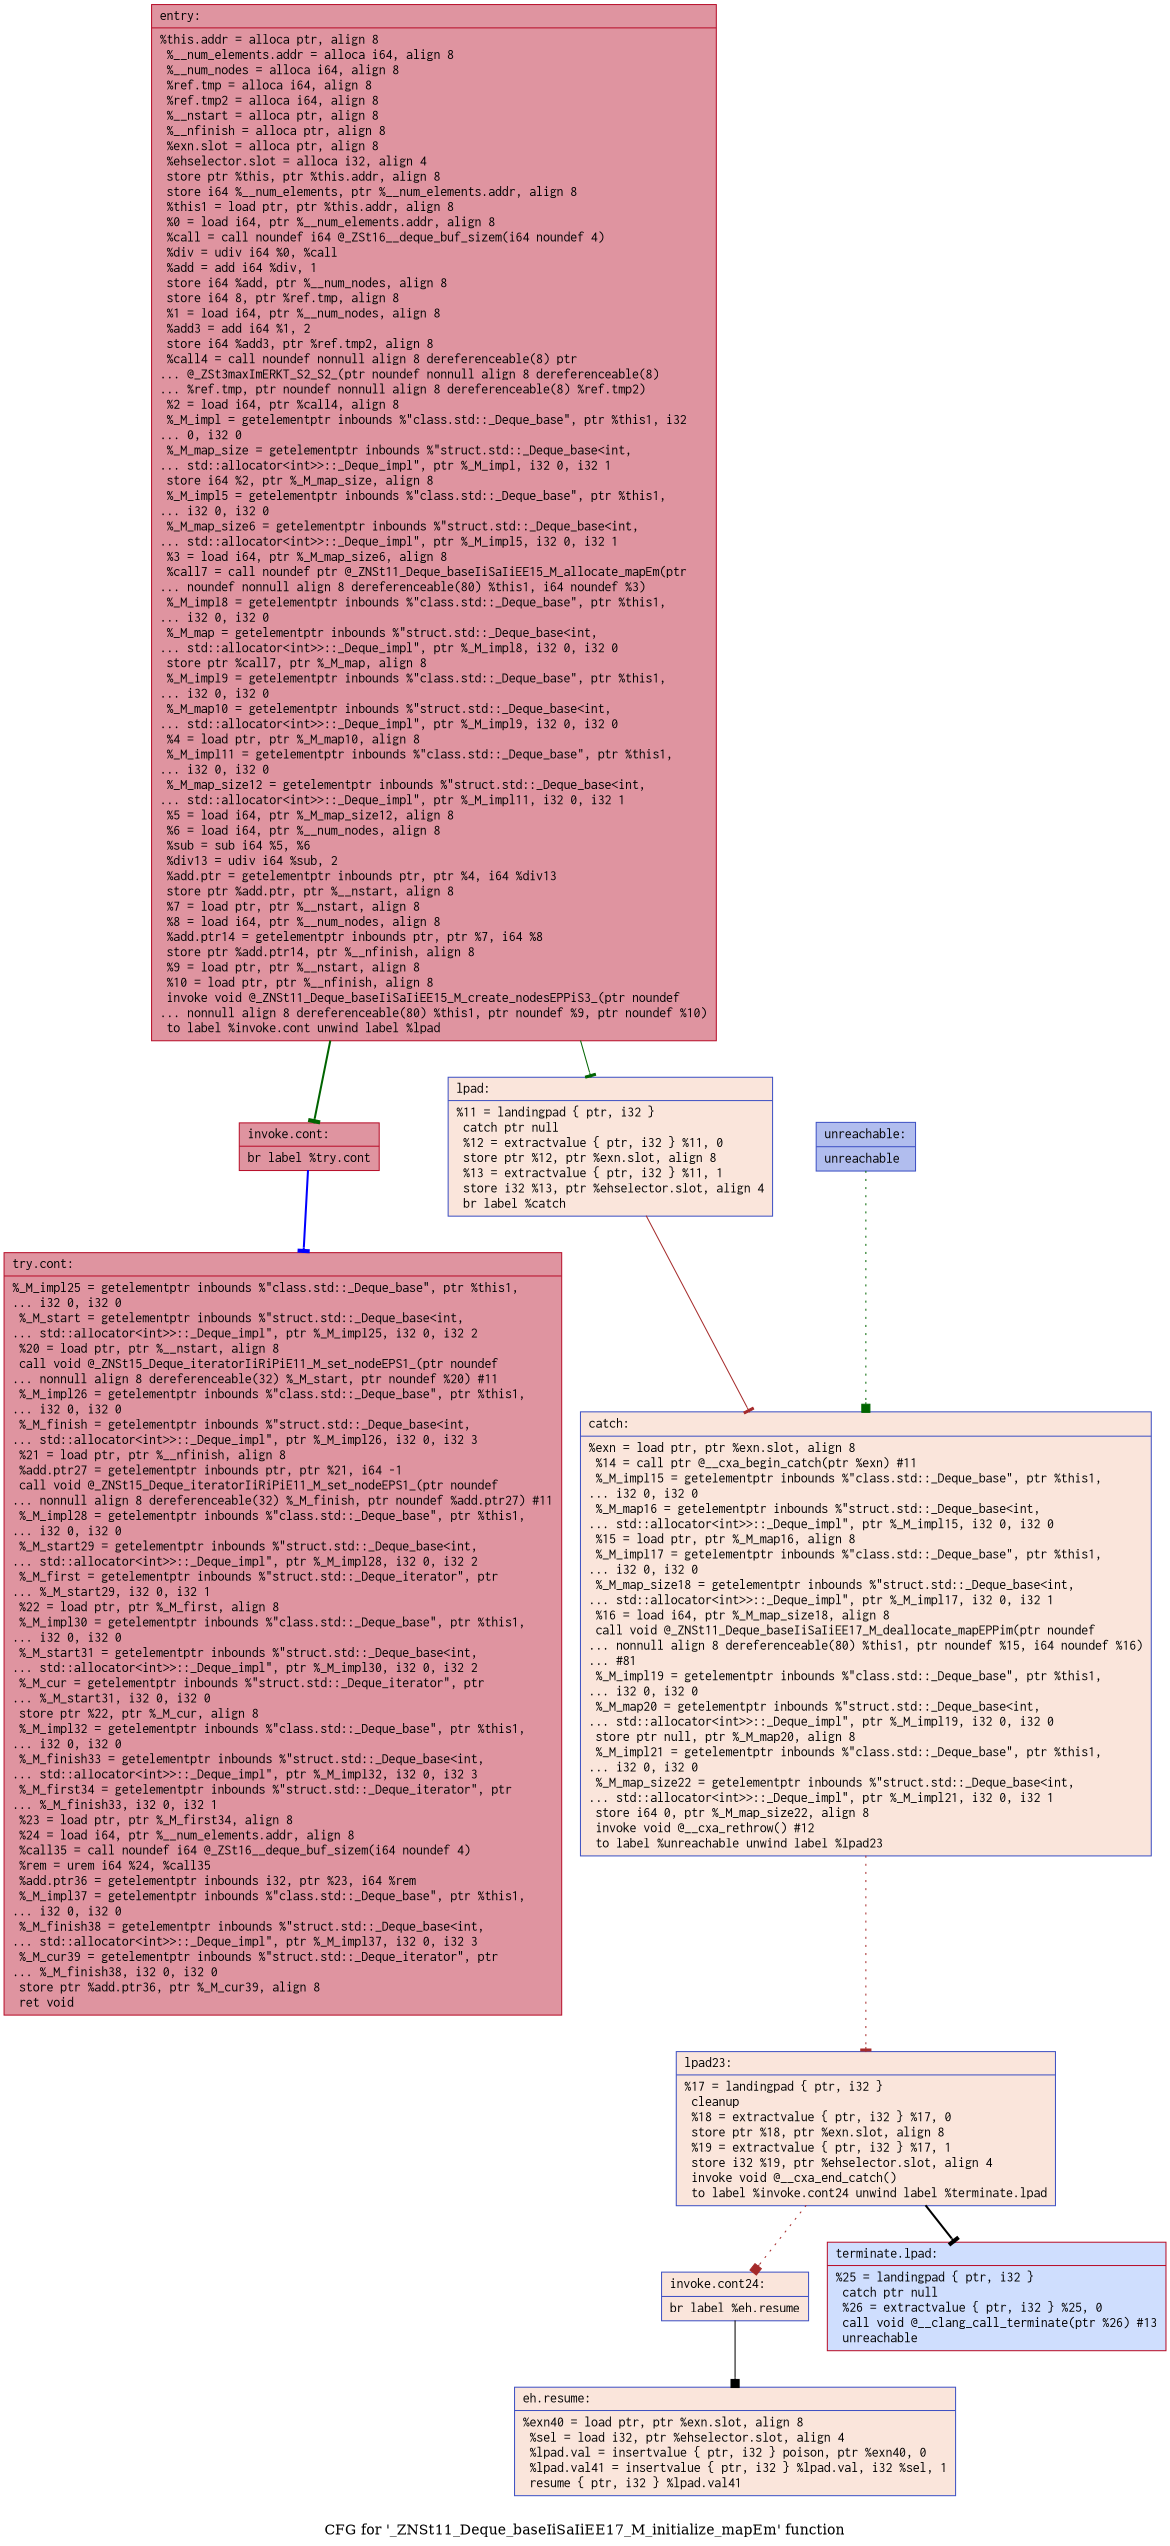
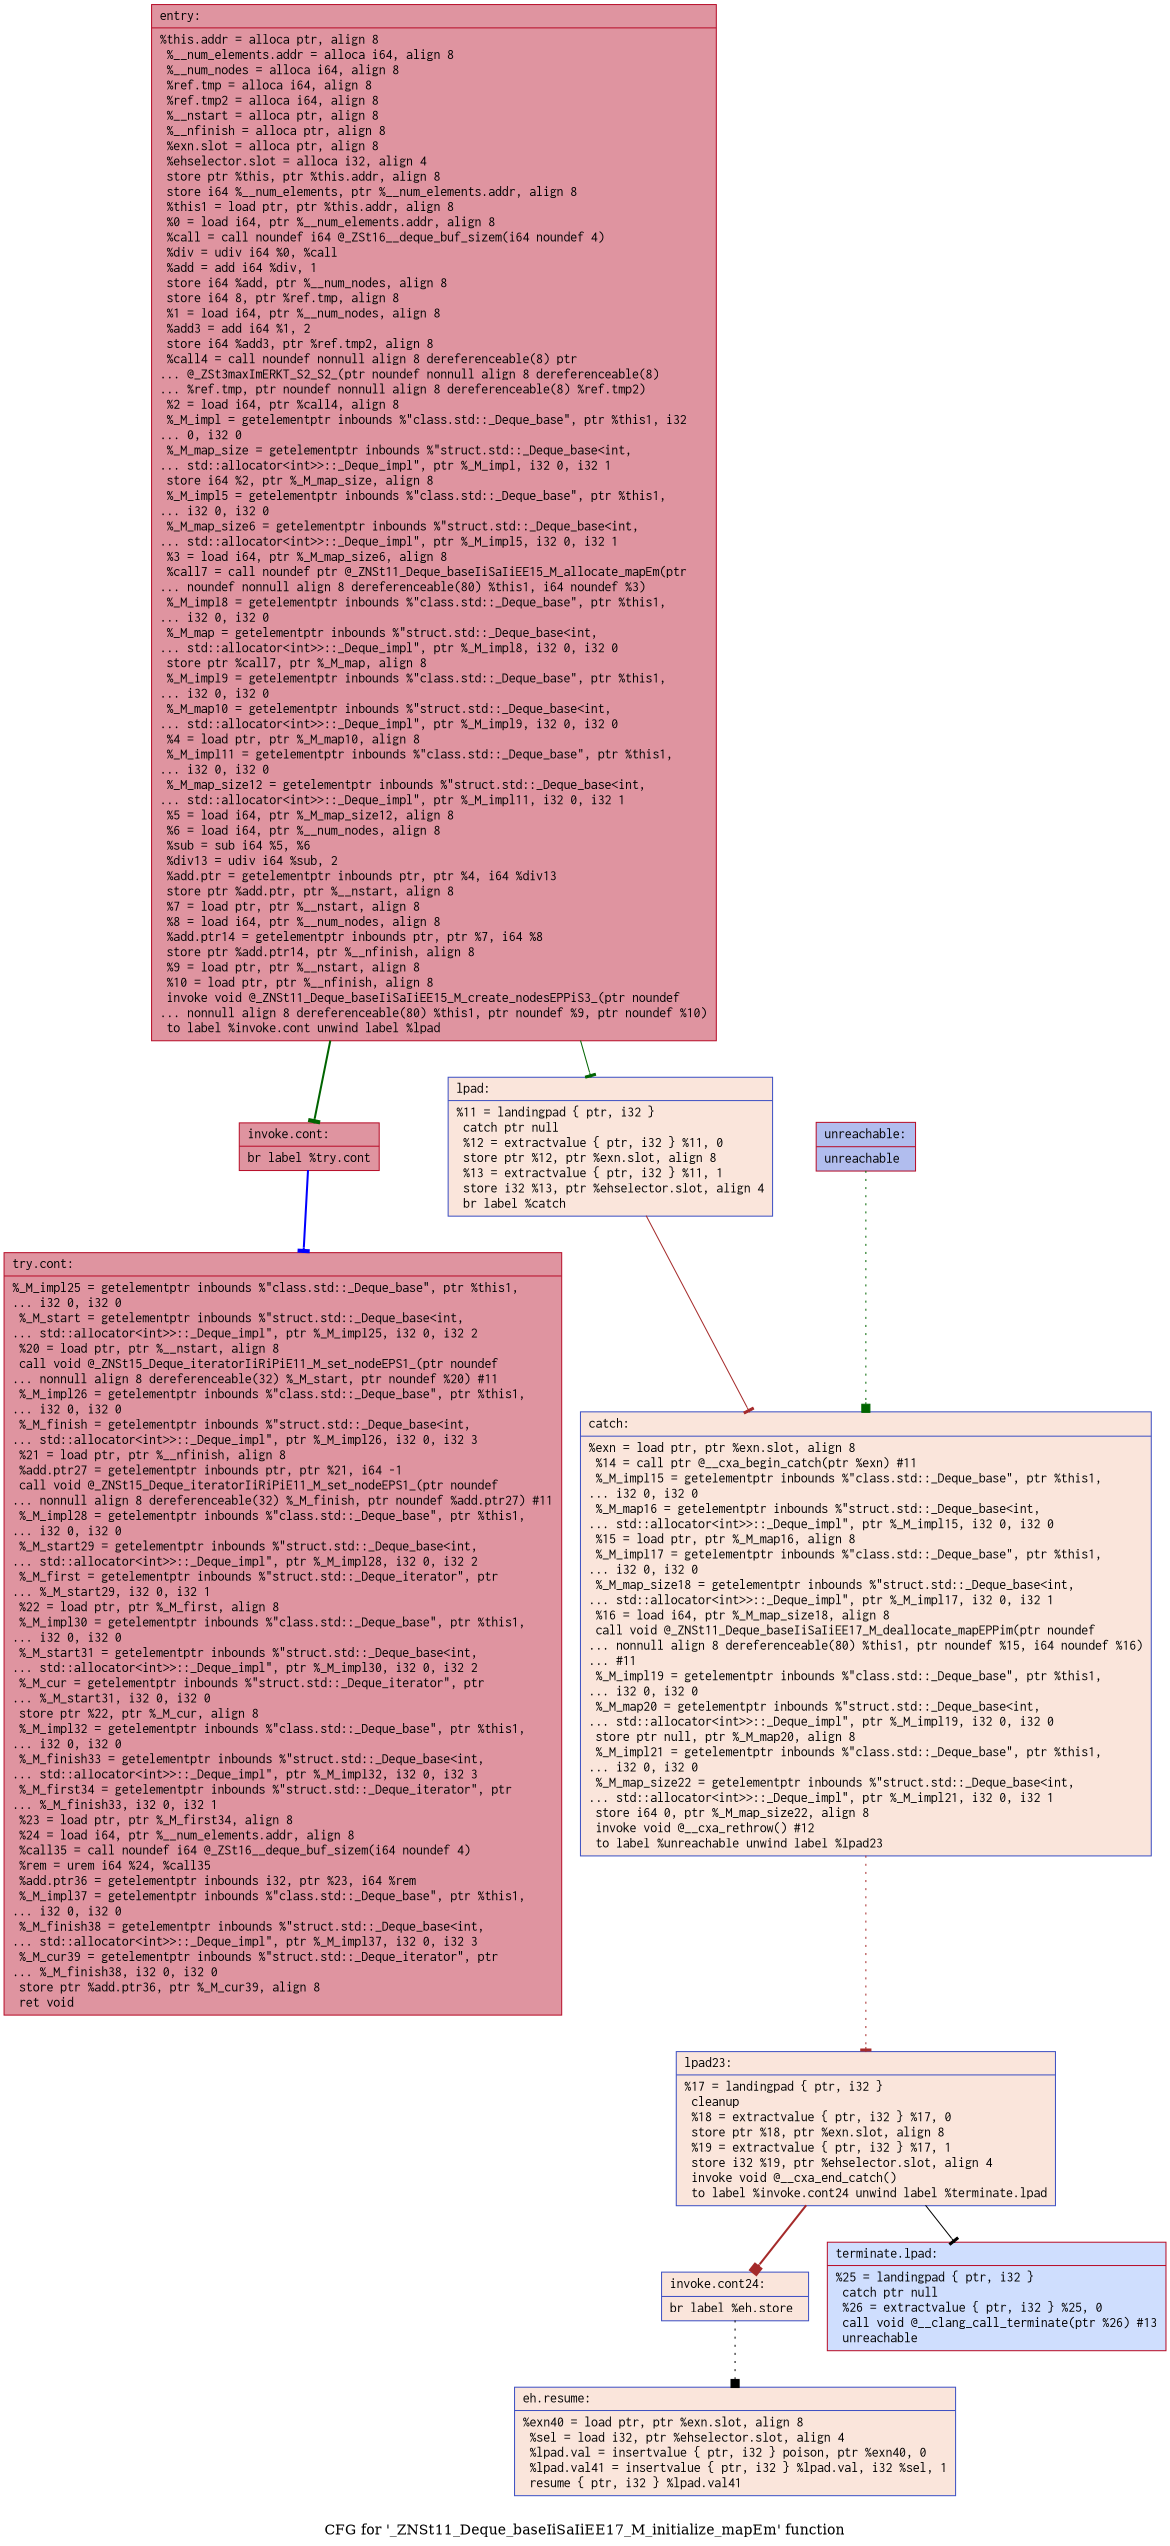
node "unreachable:": color #3d50c3ff -> #b70d28ff
node "catch:": text "... #81" -> "... #11"
edge "lpad23:" -> "terminate.lpad:": style bold -> solid
edge "lpad23:" -> "invoke.cont24:": style dotted -> bold
node "invoke.cont24:": text "br label %eh.resume" -> "br label %eh.store"
edge "invoke.cont24:" -> "eh.resume:": style solid -> dotted
